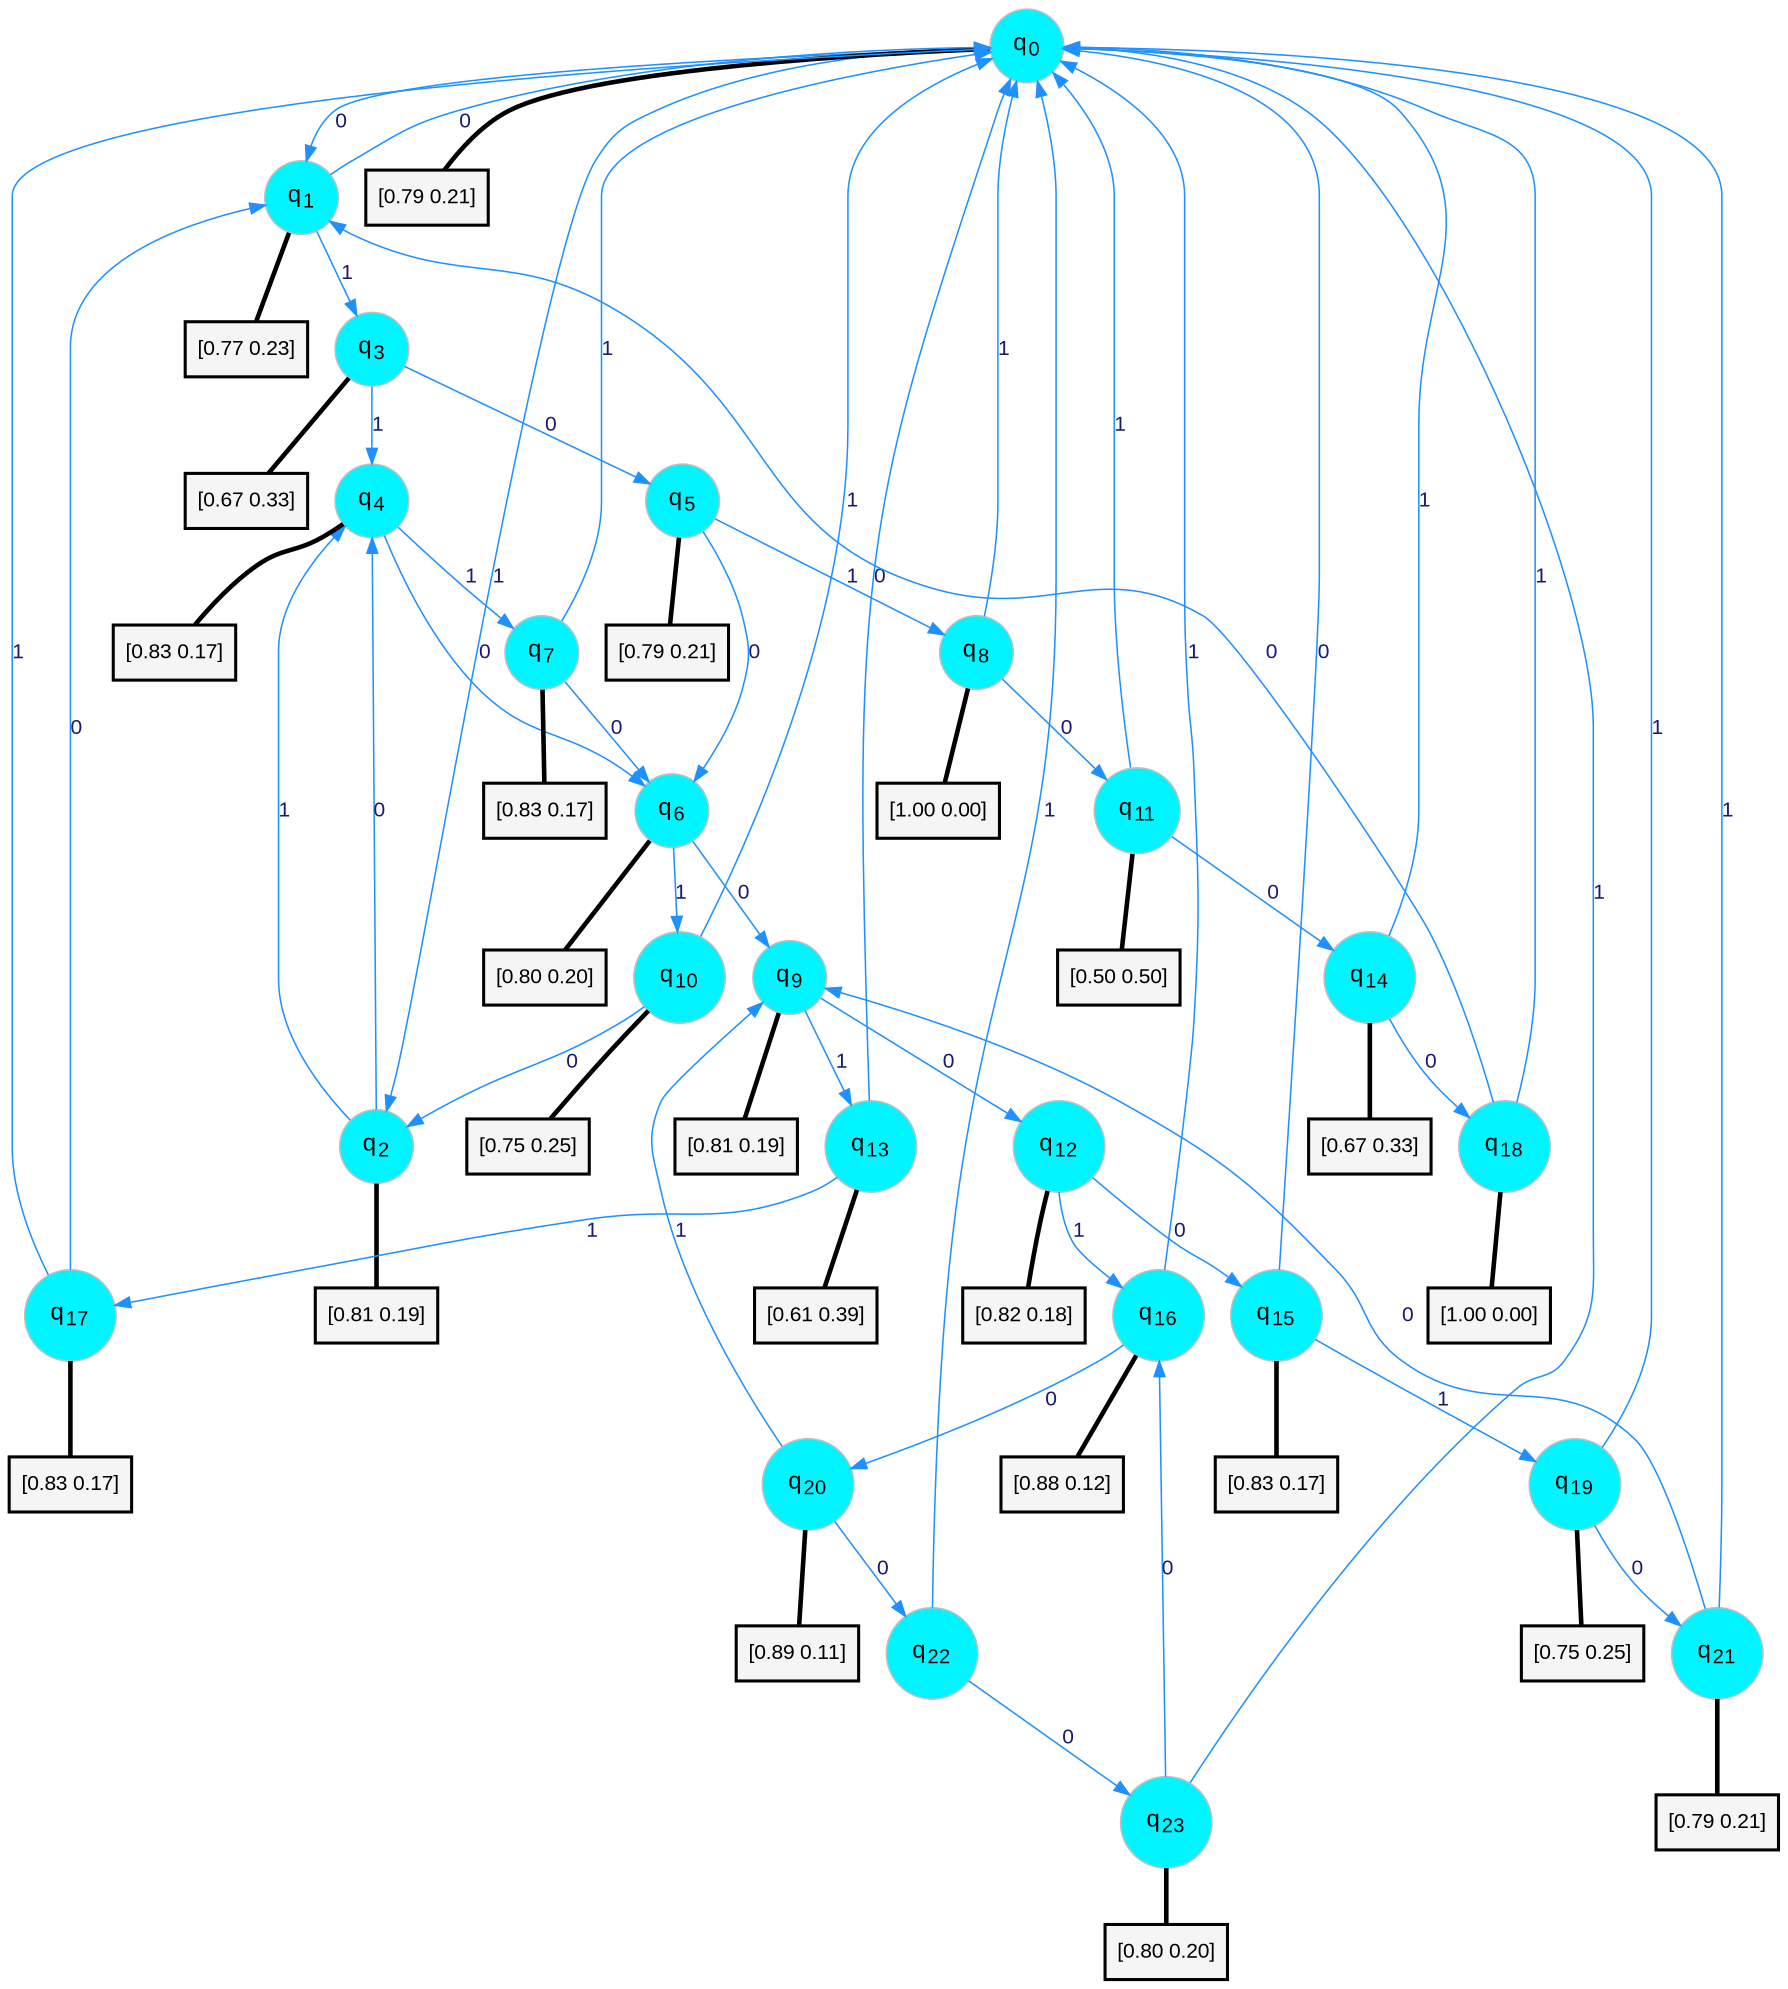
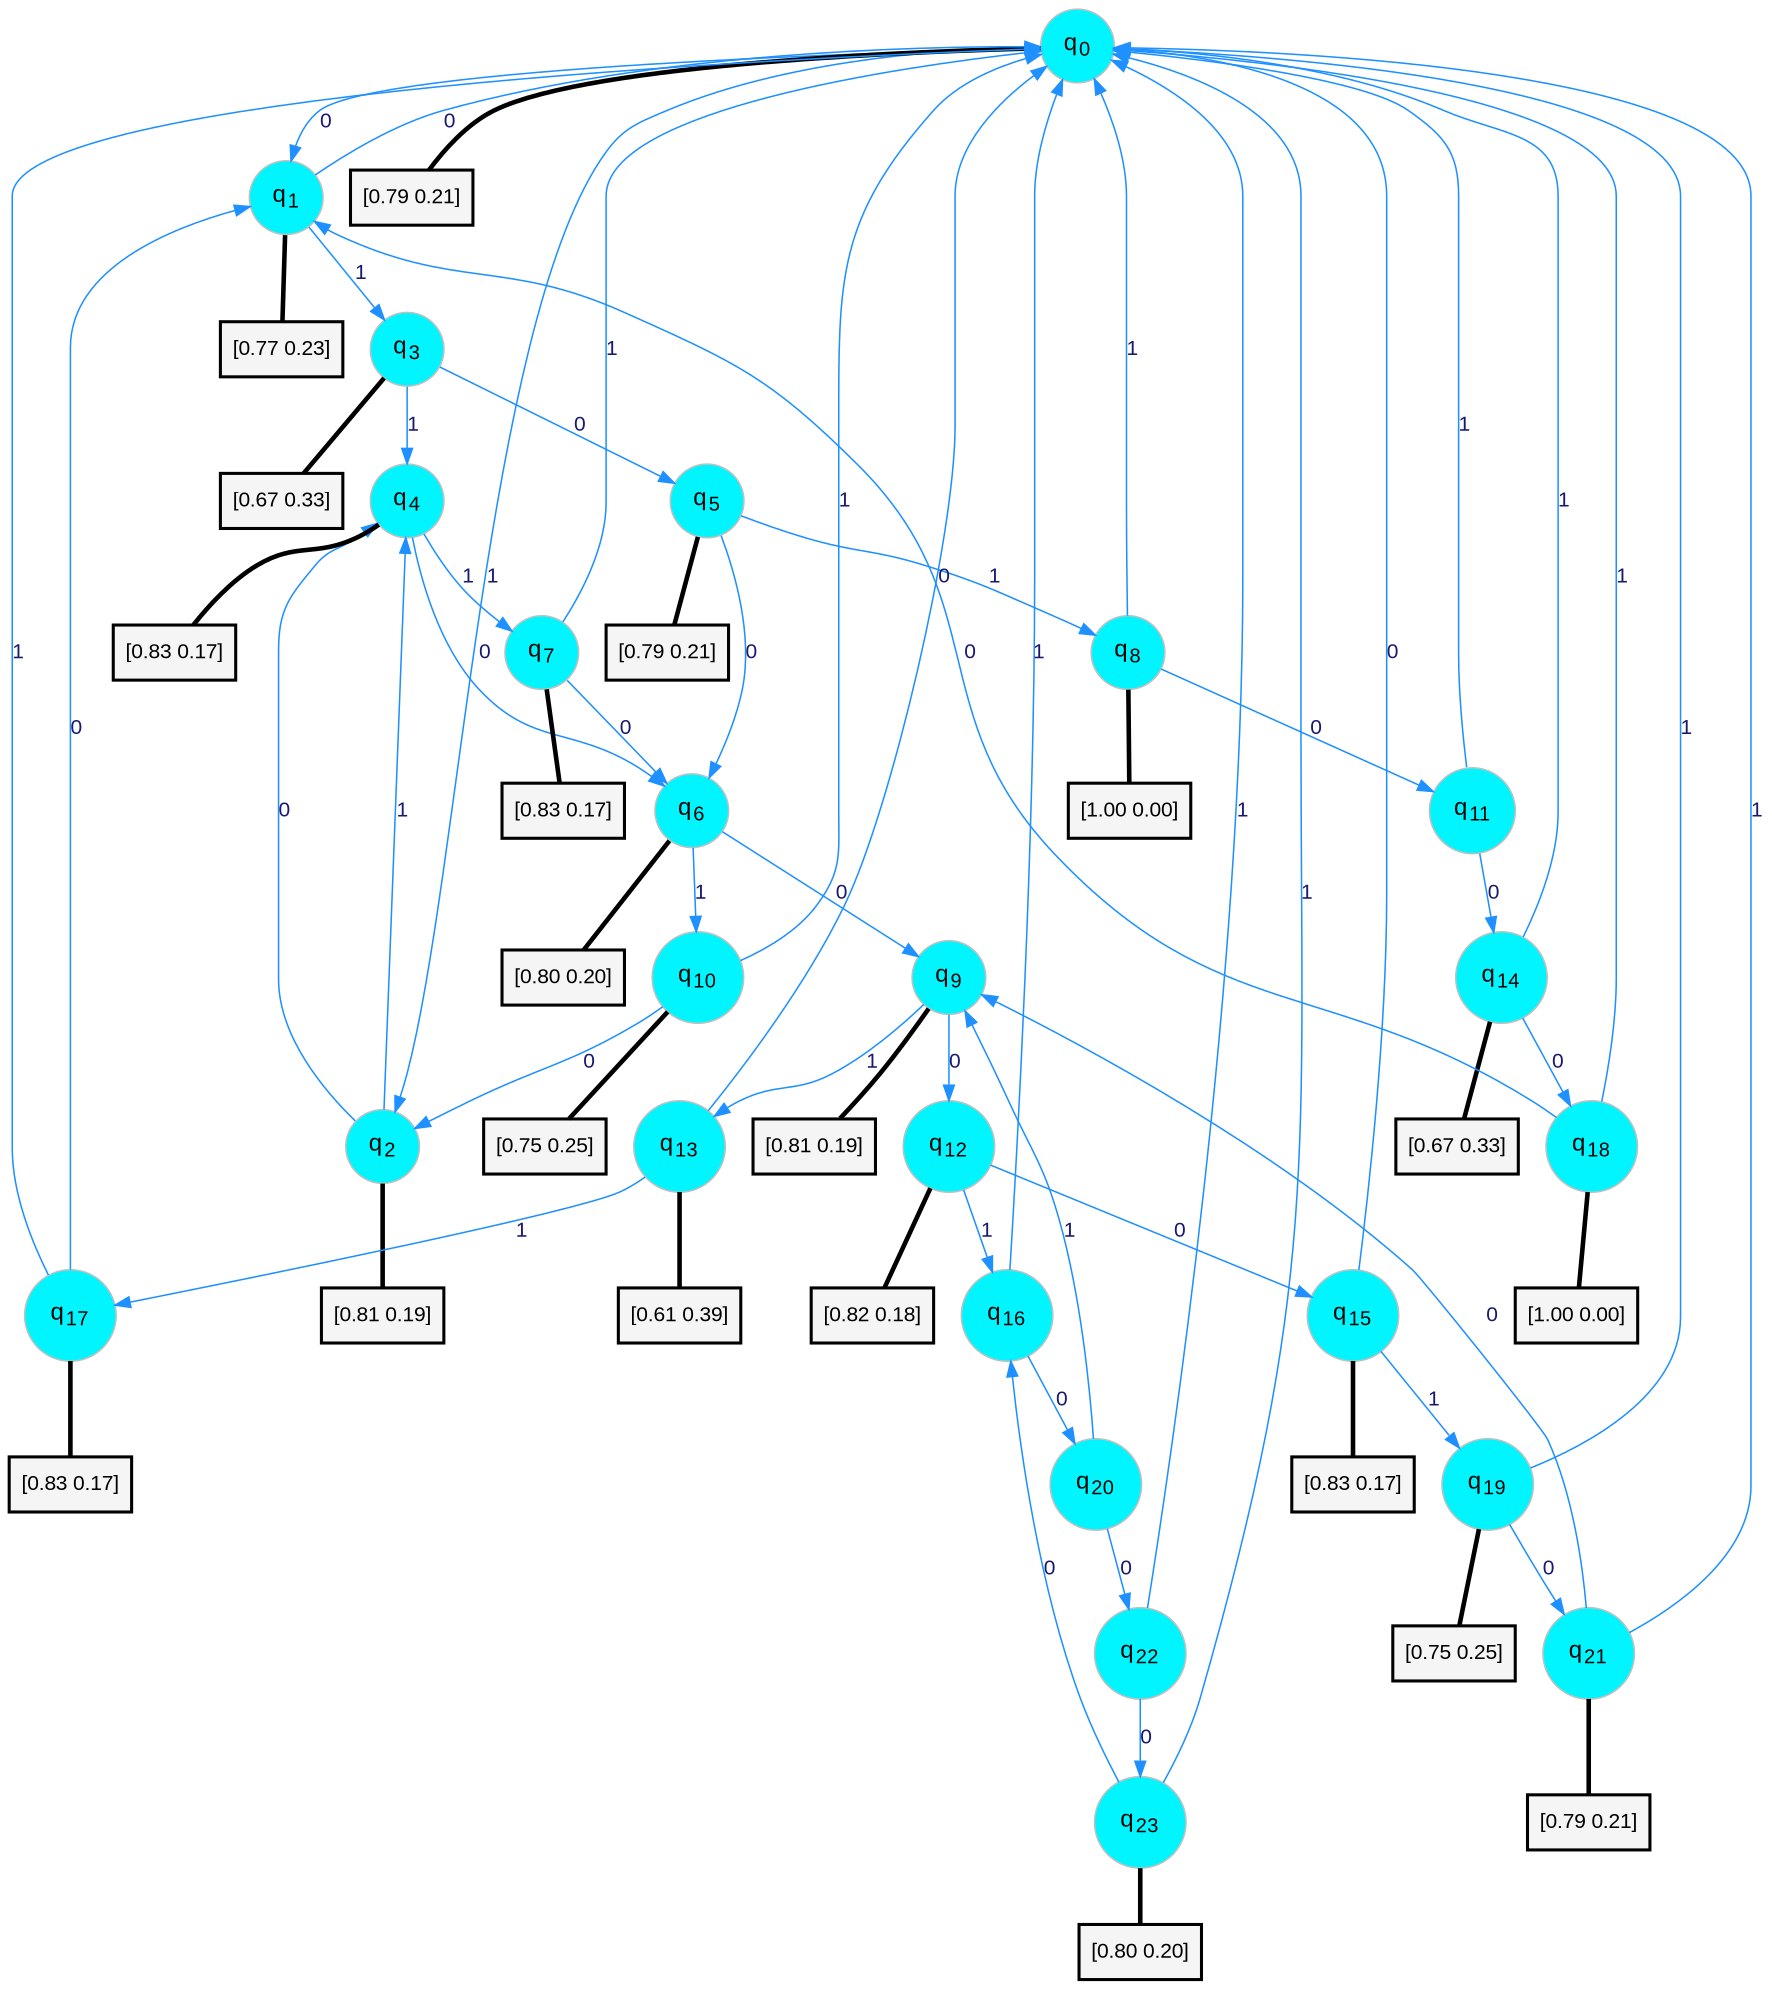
node "[0.50 0.50]": removed
node "[0.88 0.12]": removed
node "[0.89 0.11]": removed
